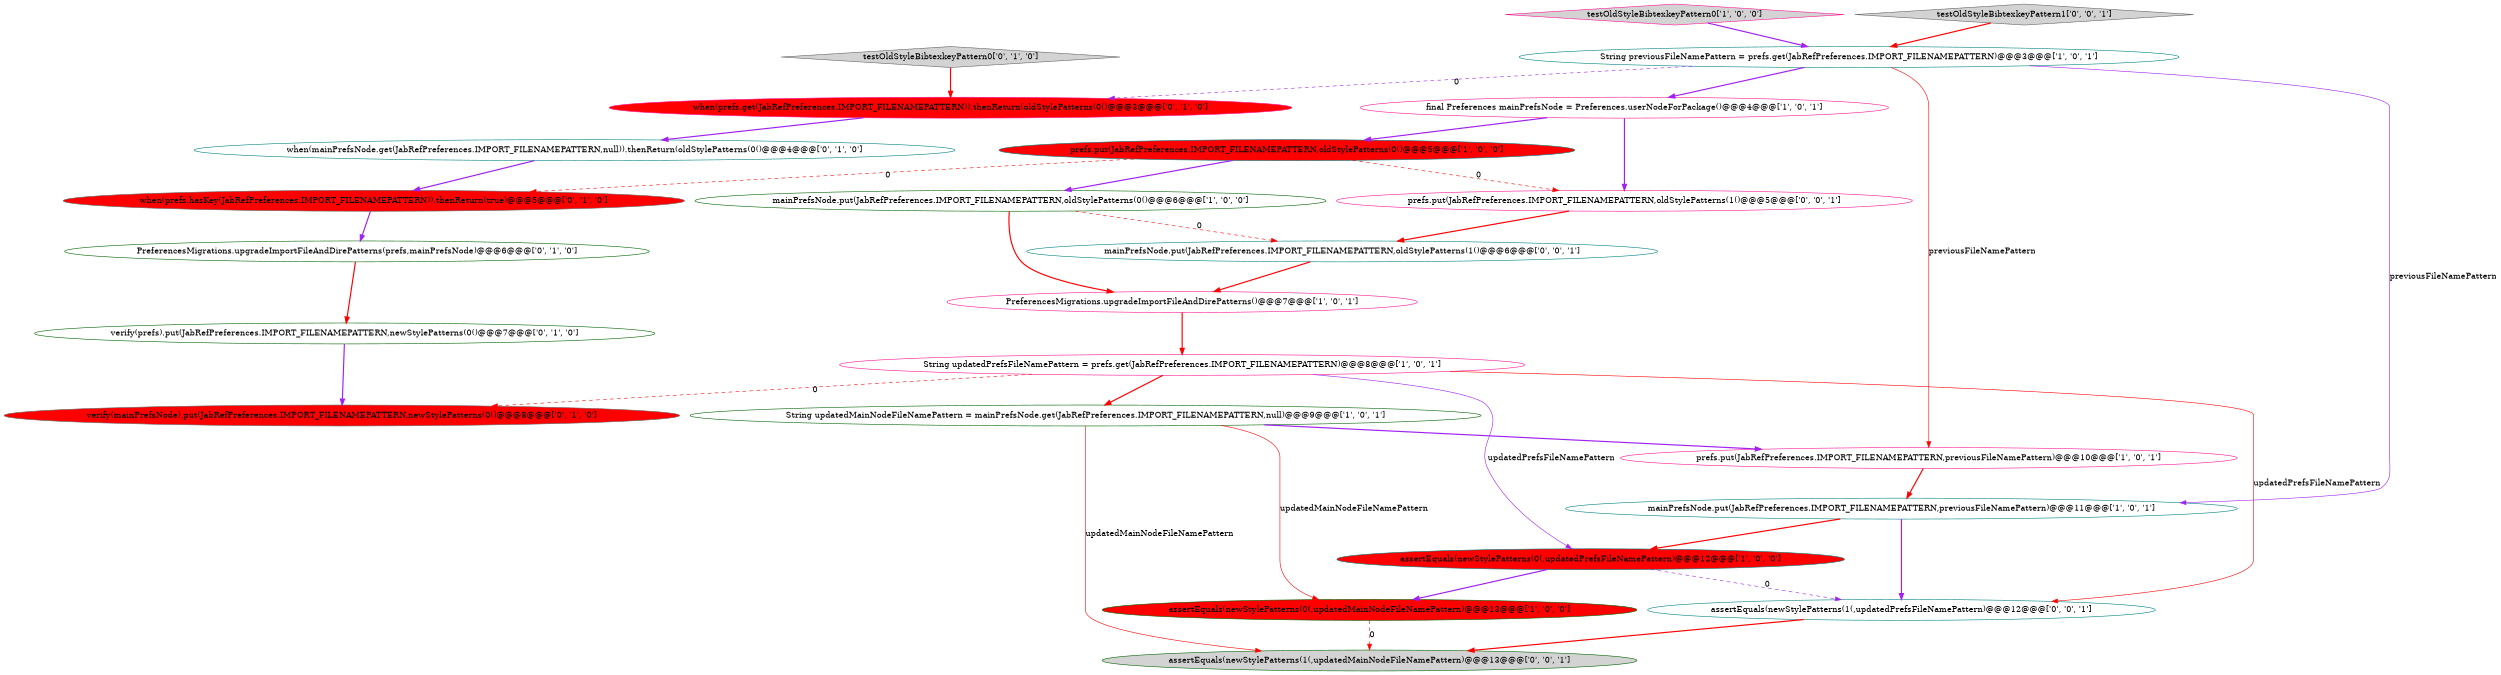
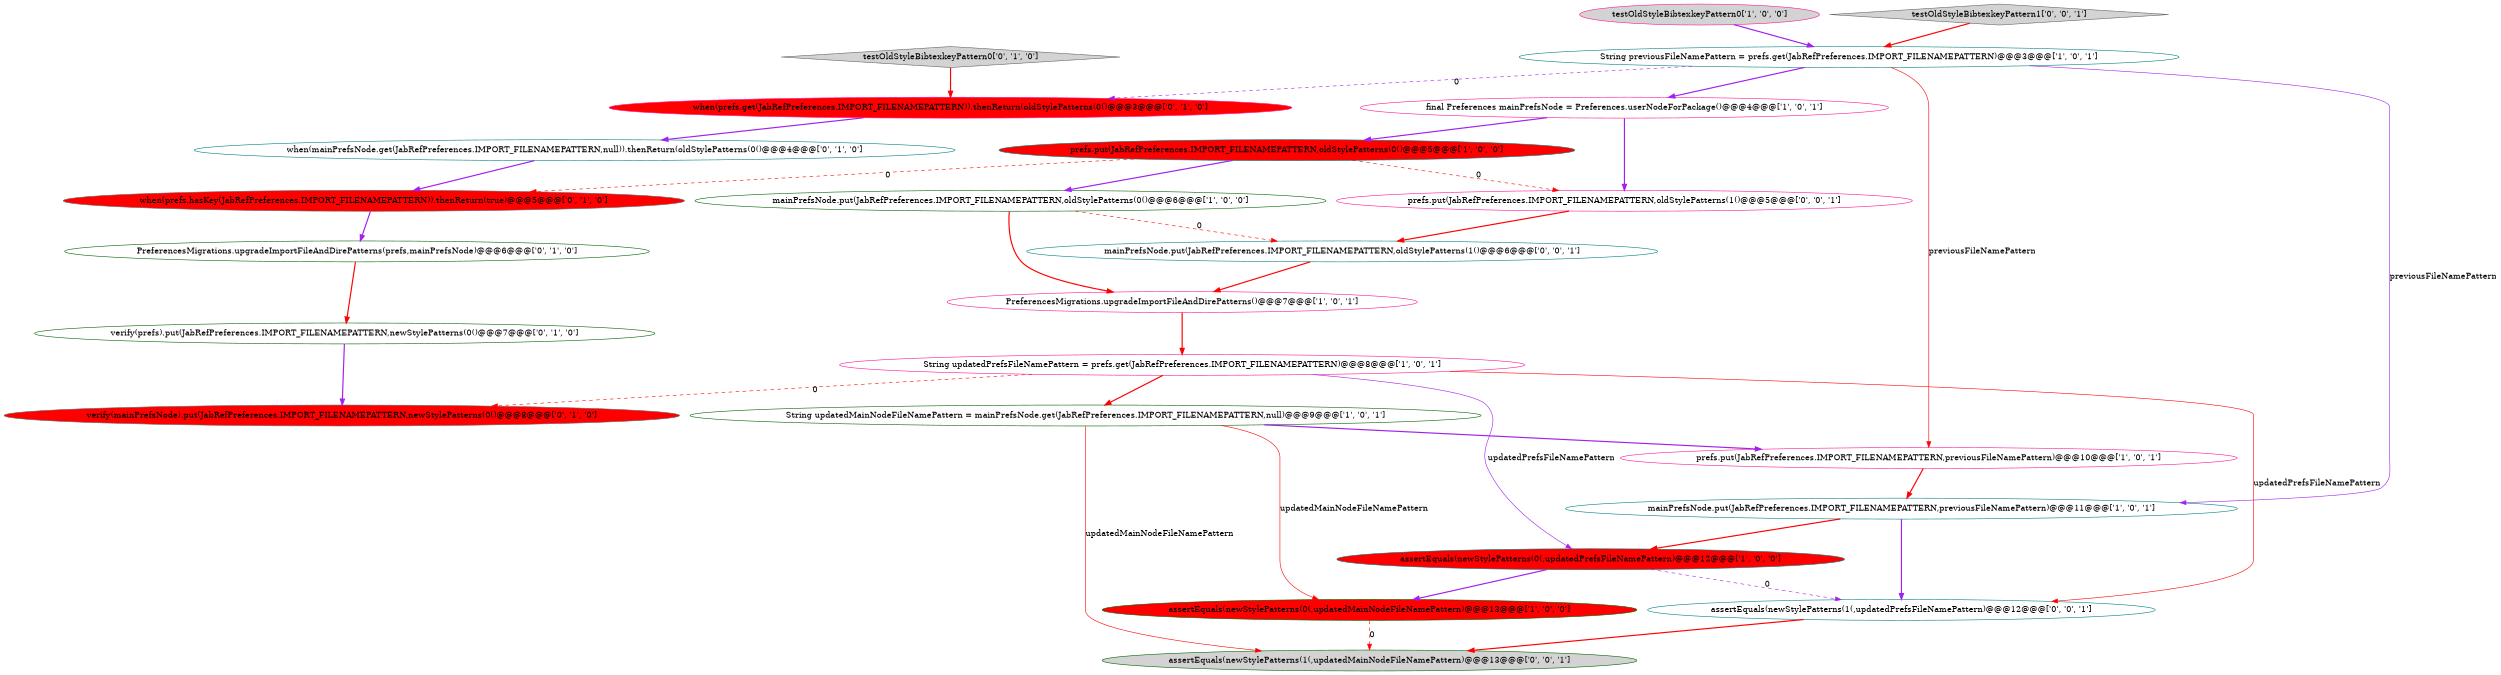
node "testOldStyleBibtexkeyPattern0['1', '0', '0']": shape diamond -> ellipse
